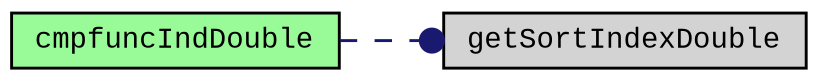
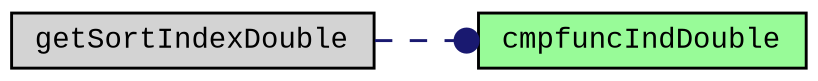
edge "cmpfuncIndDouble" -> "getSortIndexDouble": reversed
